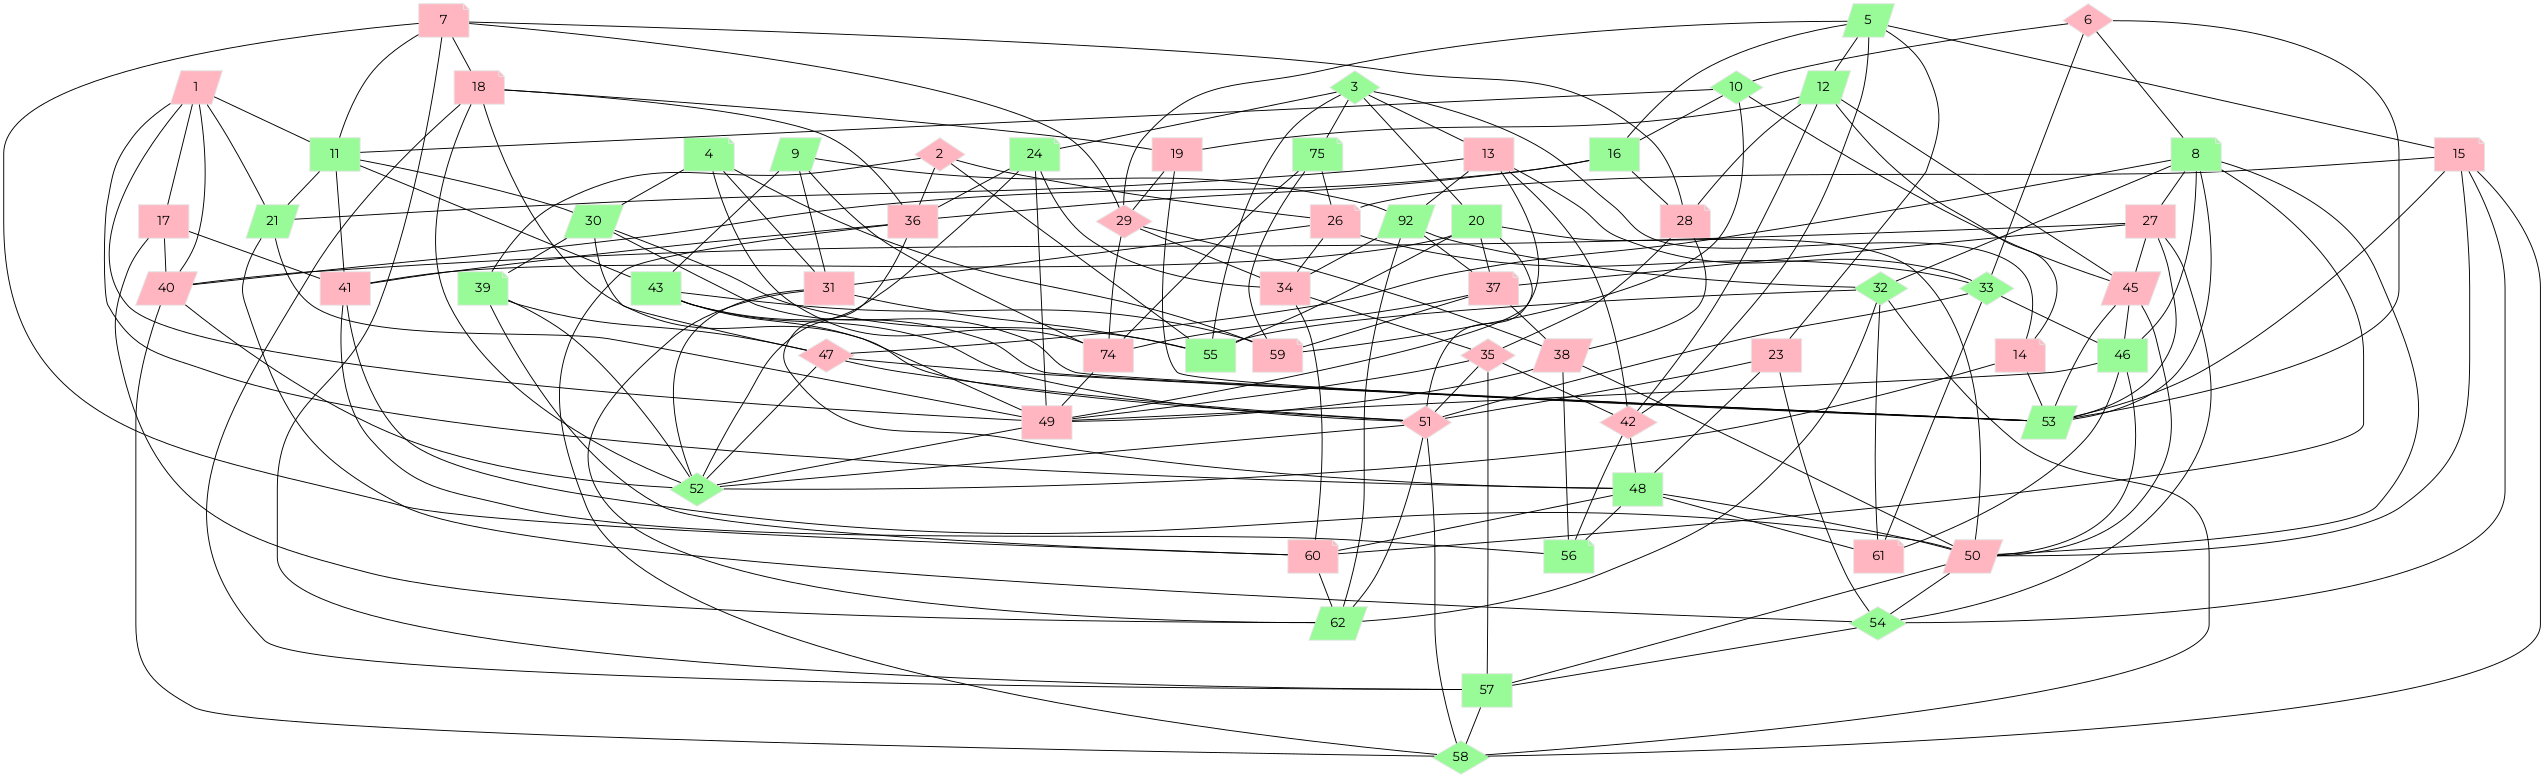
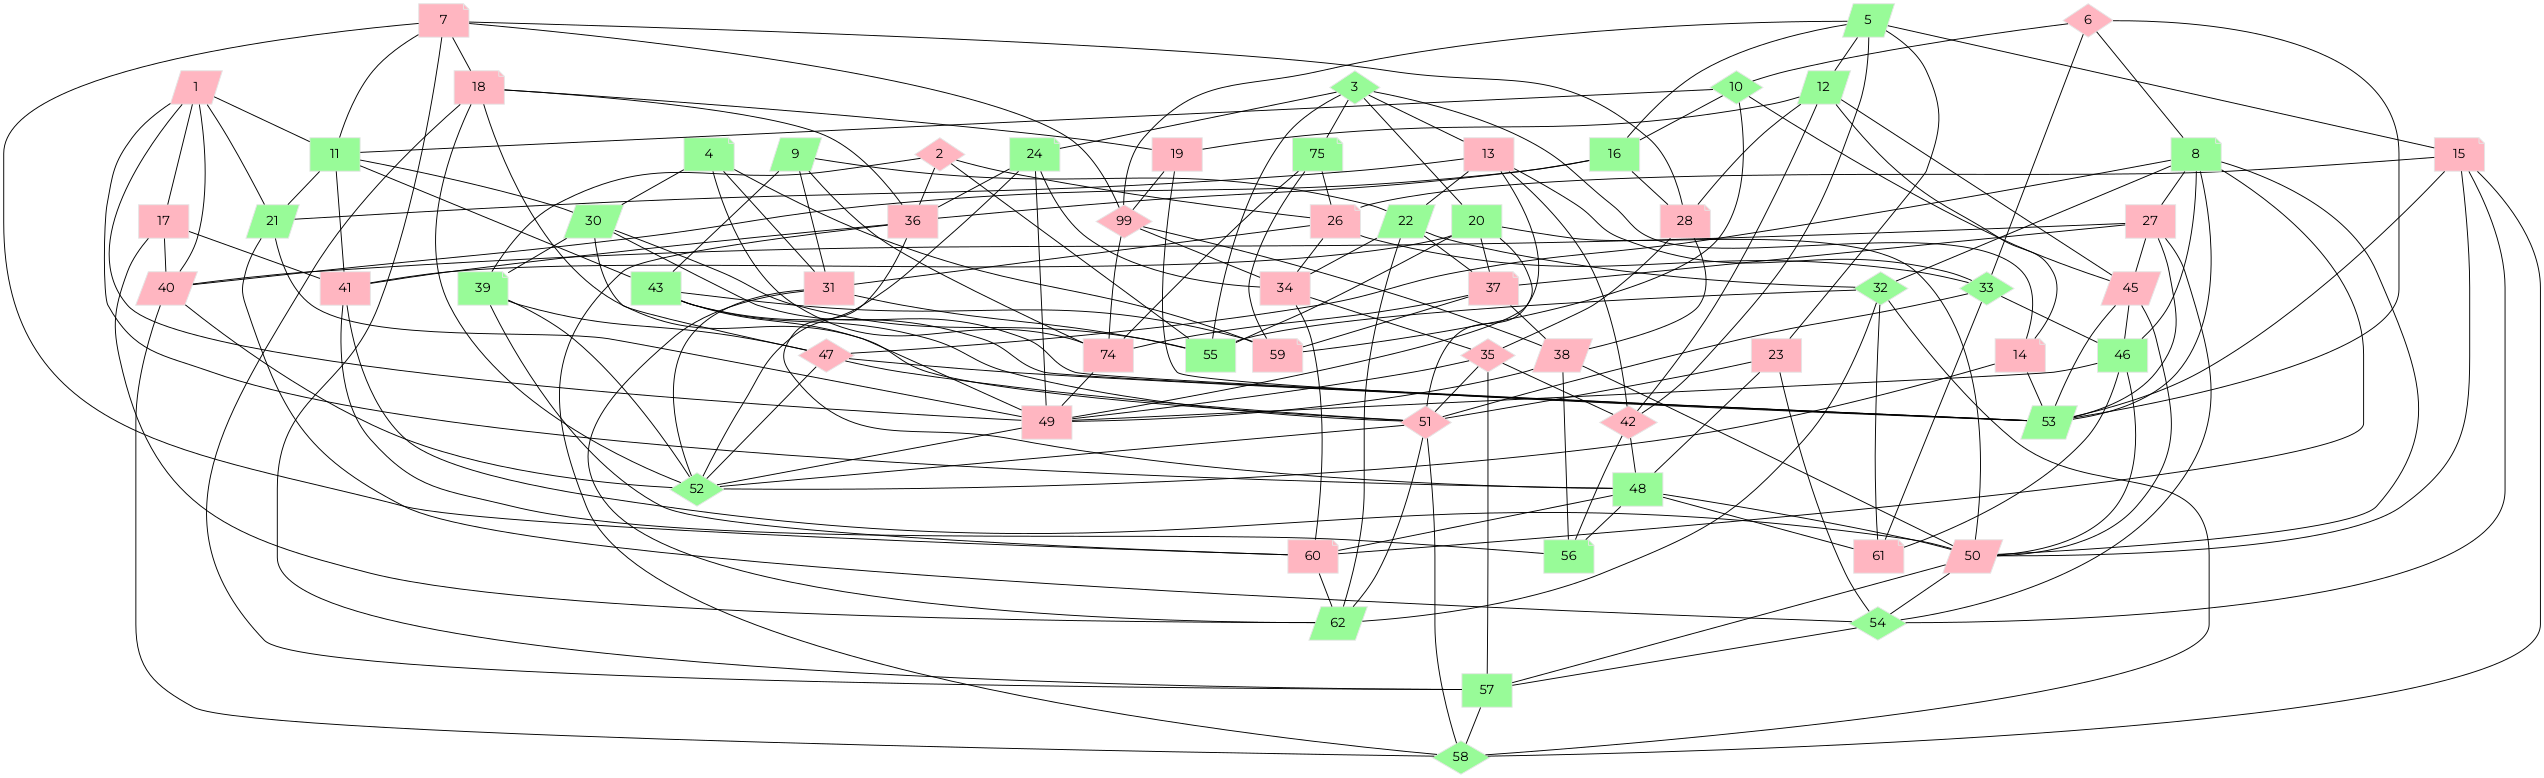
node "29": label "29" -> "99"
node "92": label "92" -> "22"
